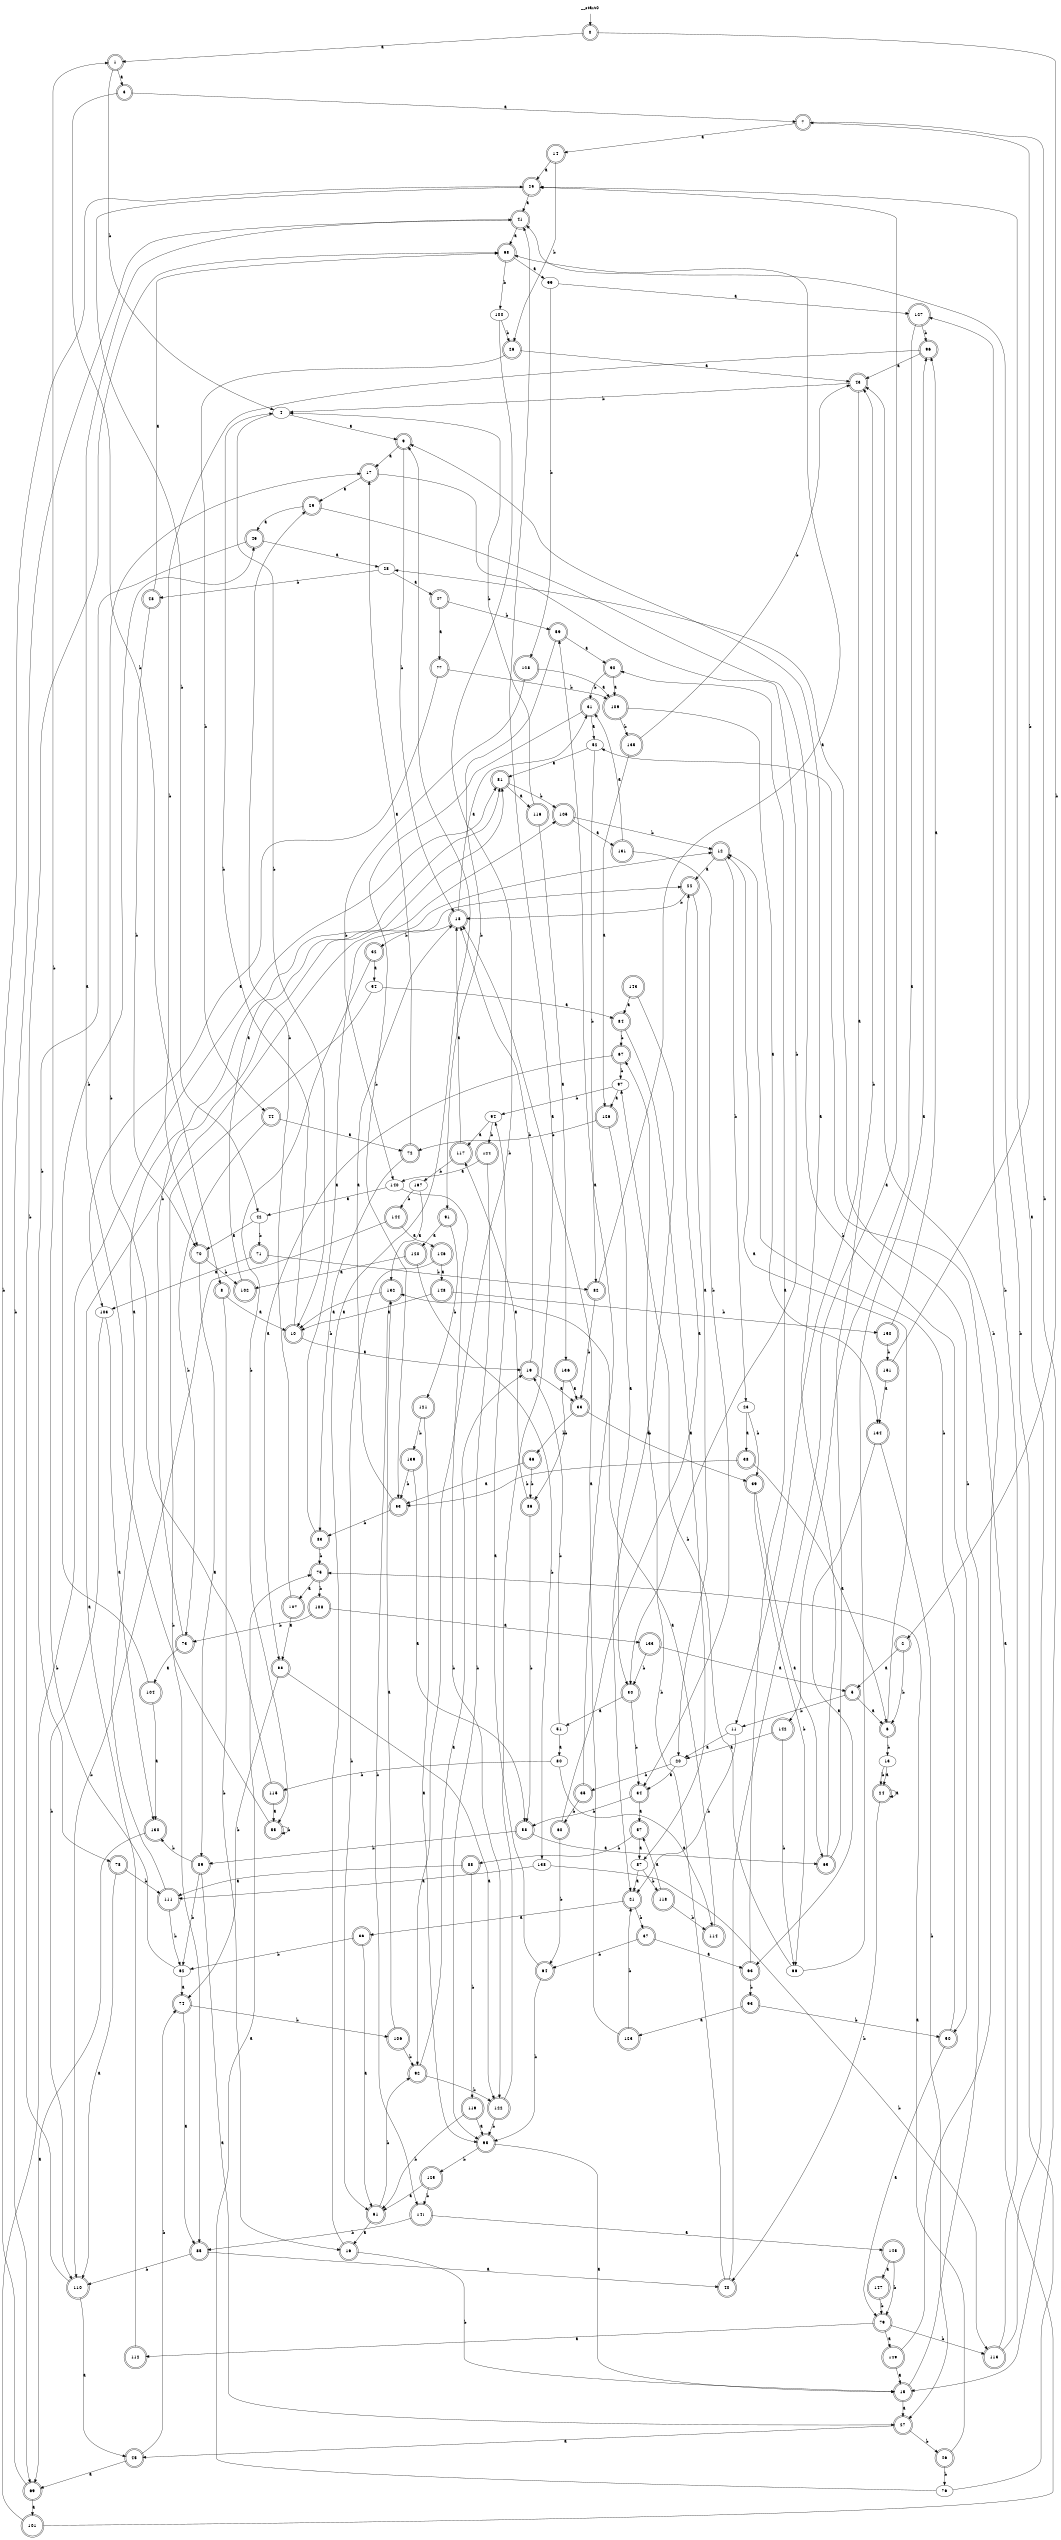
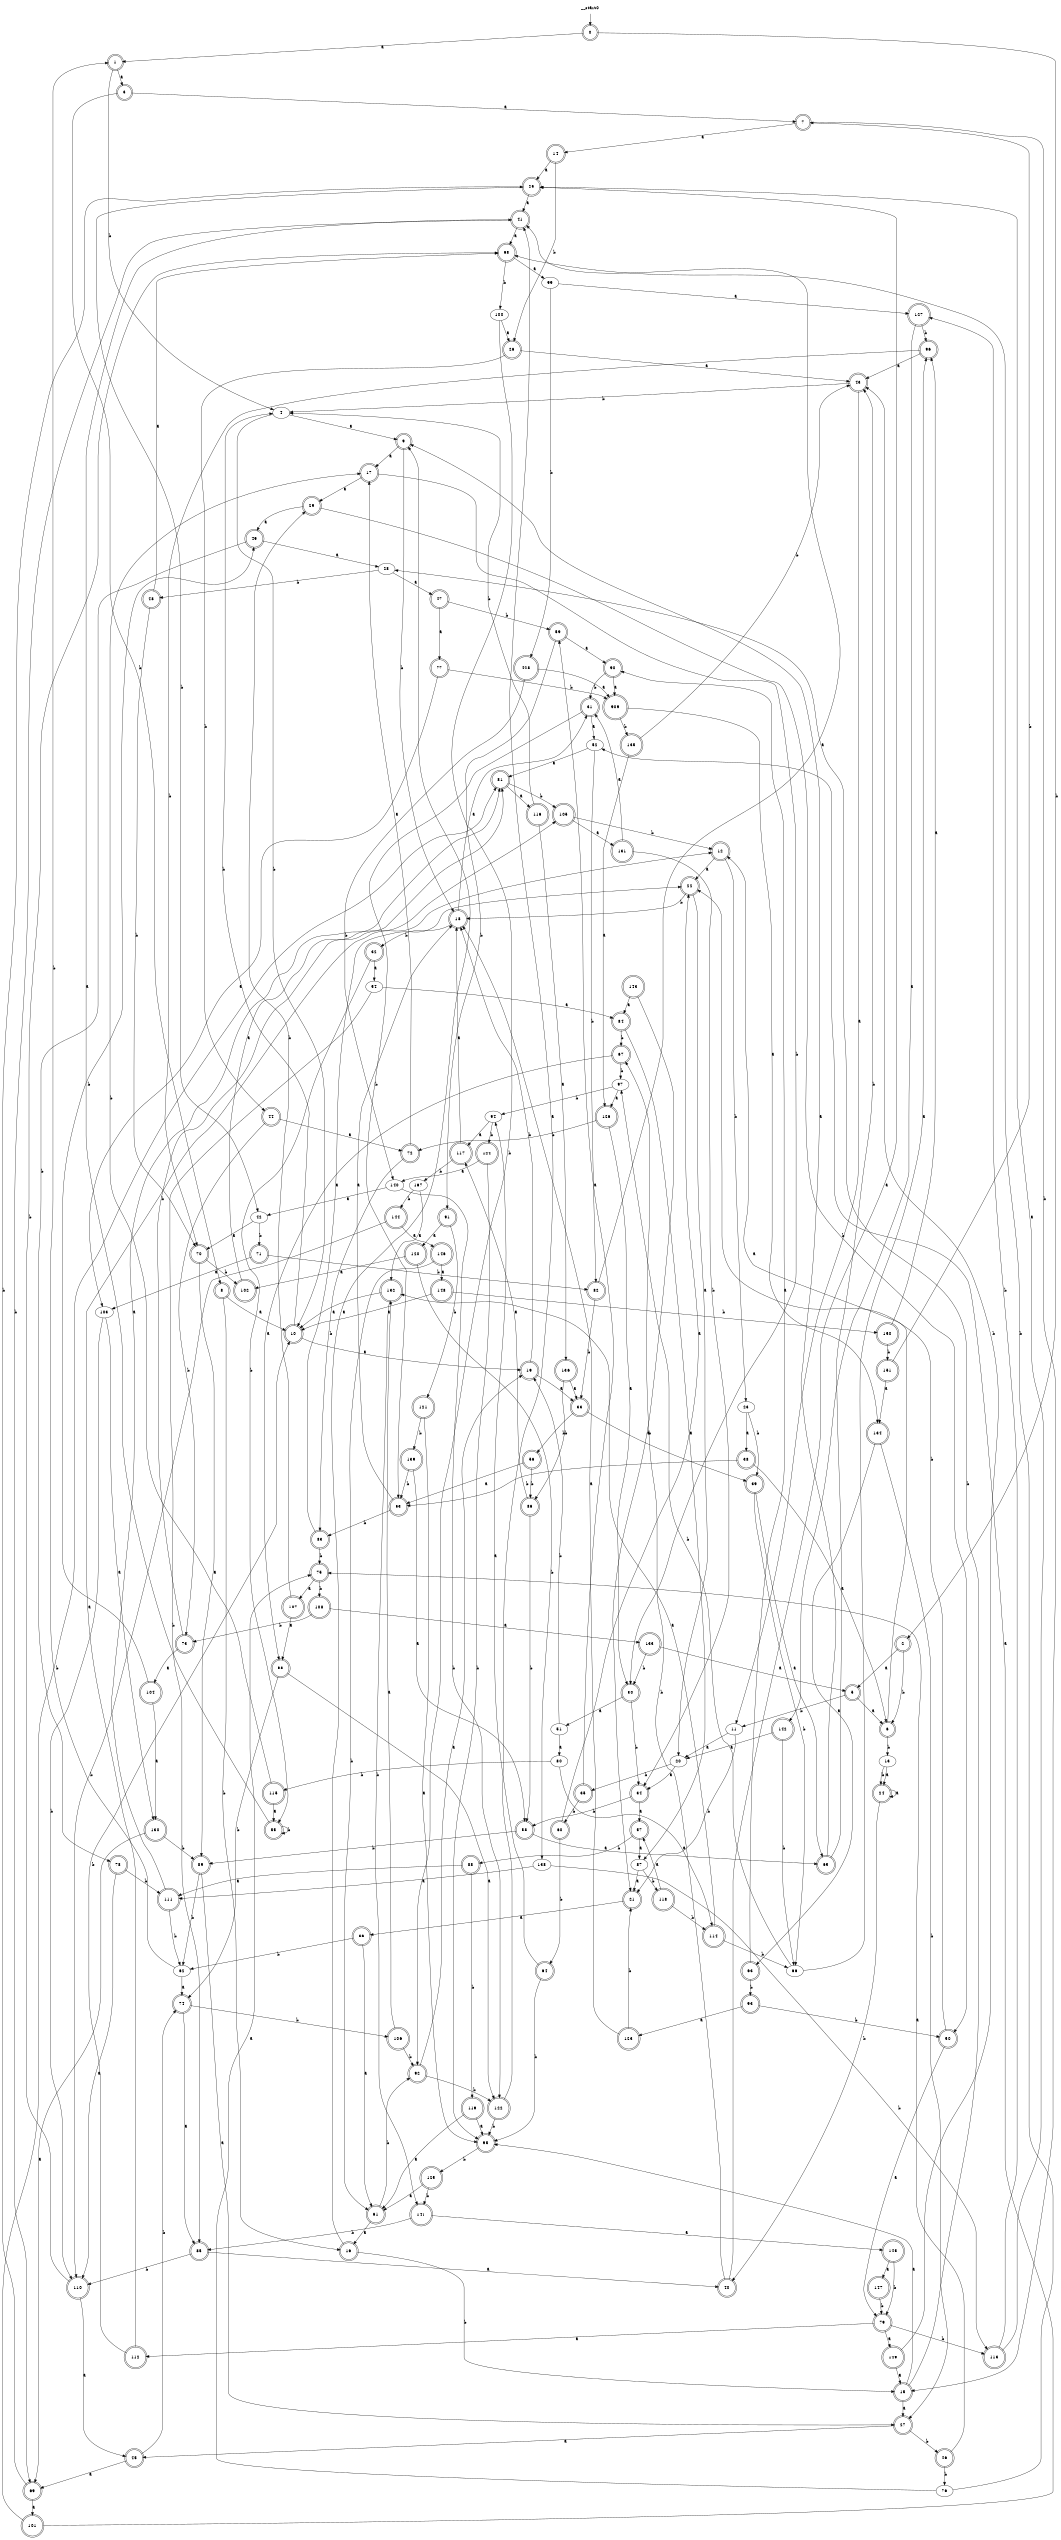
edge "100" -> "26": label "b" -> "a"
node "128": label "128" -> "428"
node "109": label "109" -> "909"
edge "50" -> "12": now "50" -> "22"
edge "112" -> "10": added, label "b"
edge "89" -> "130": reversed
node "37": removed
edge "114" -> "66": added, label "b"
edge "119" -> "61": label "b" -> "a"
edge "95" -> "15": reversed
